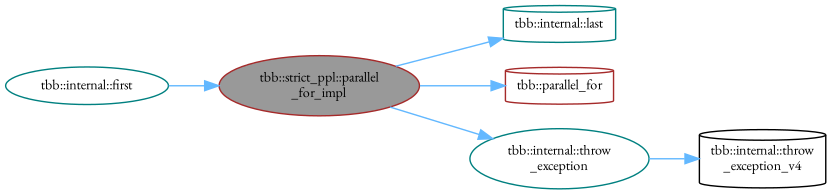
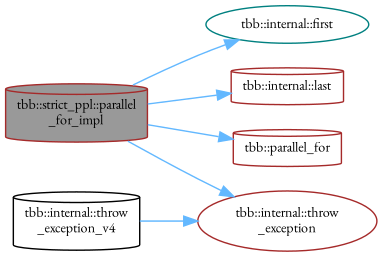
node "tbb::internal::last": color teal -> brown
edge "tbb::internal::first" -> "tbb::strict_ppl::parallel _for_impl": reversed
node "tbb::strict_ppl::parallel _for_impl": shape ellipse -> cylinder
node "tbb::internal::throw _exception": color teal -> brown
edge "tbb::internal::throw _exception" -> "tbb::internal::throw _exception_v4": reversed
